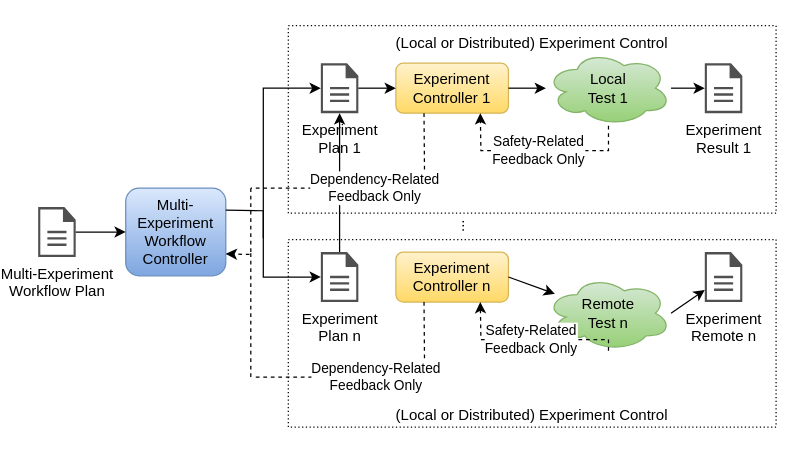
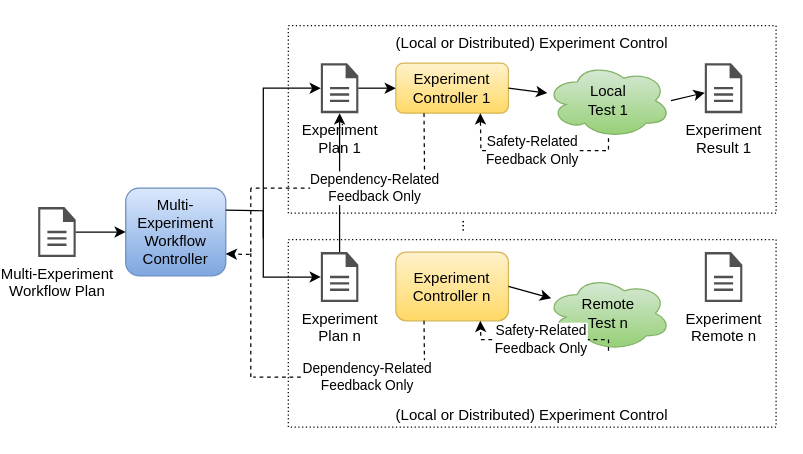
node "Local Test 1": moved (608, 88) -> (608, 101)
node "Experiment Controller n": size 113x50 -> 113x69
edge "Remote Test n" -> "Experiment Remote n": removed
